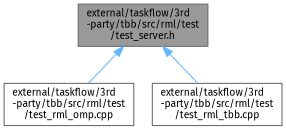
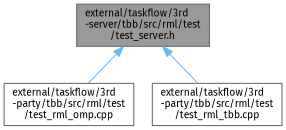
node "external/taskflow/3rd -party/tbb/src/rml/test /test_server.h": label "external/taskflow/3rd -party/tbb/src/rml/test /test_server.h" -> "external/taskflow/3rd -server/tbb/src/rml/test /test_server.h"
